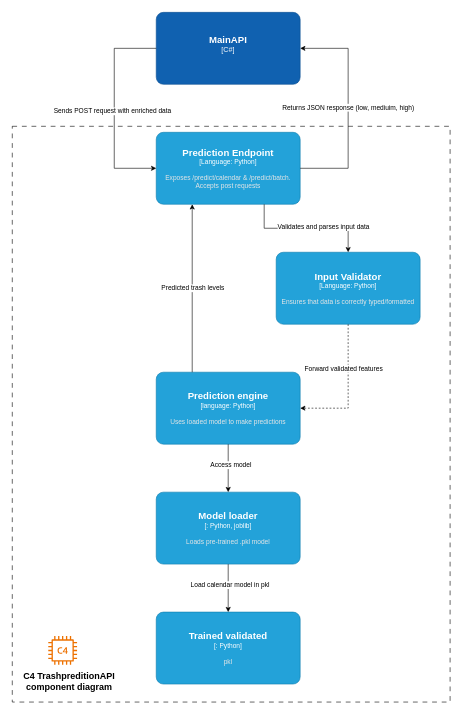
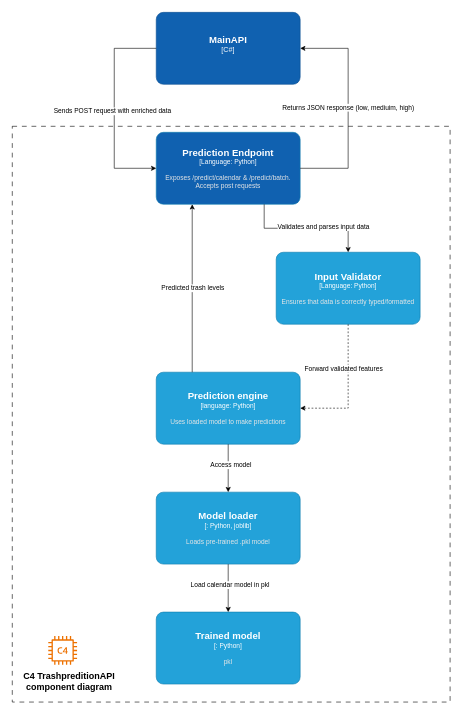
node "Prediction Endpoint [Language: Python] Exposes /predict/calendar & /predict/batch. Accepts post requests": fillcolor #23a2d9 -> #1061b0
node "Trained validated [: Python] pkl": label "Trained validated [: Python] pkl" -> "Trained model [: Python] pkl"
